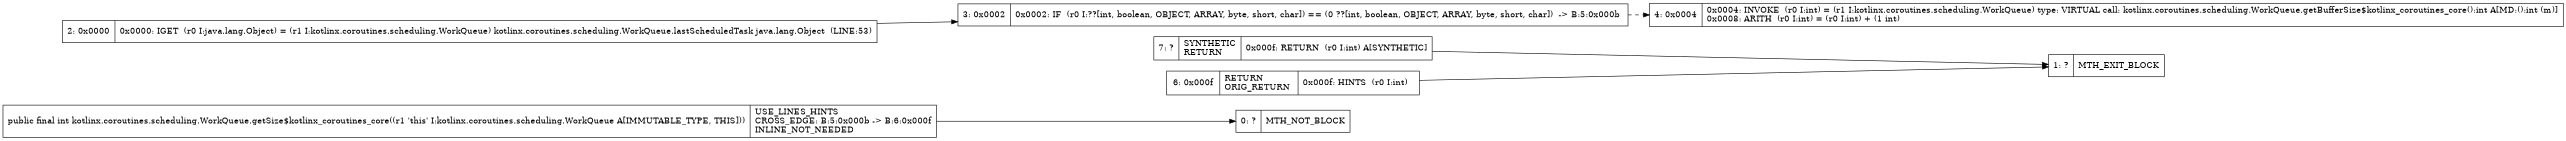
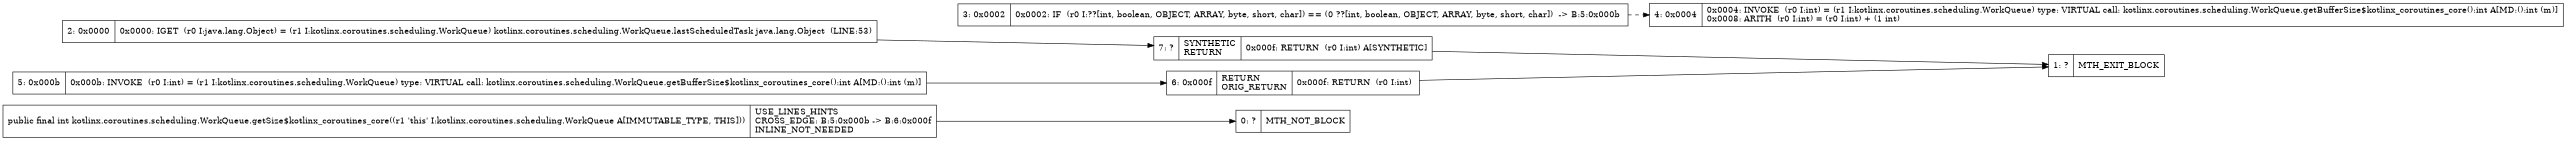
edge "2: 0x0000" -> "3: 0x0002": now "2: 0x0000" -> "7: ?"
node "5: 0x000b": added
node "6: 0x000f": text "0x000f: HINTS  (r0 I:int)" -> "0x000f: RETURN  (r0 I:int)"
